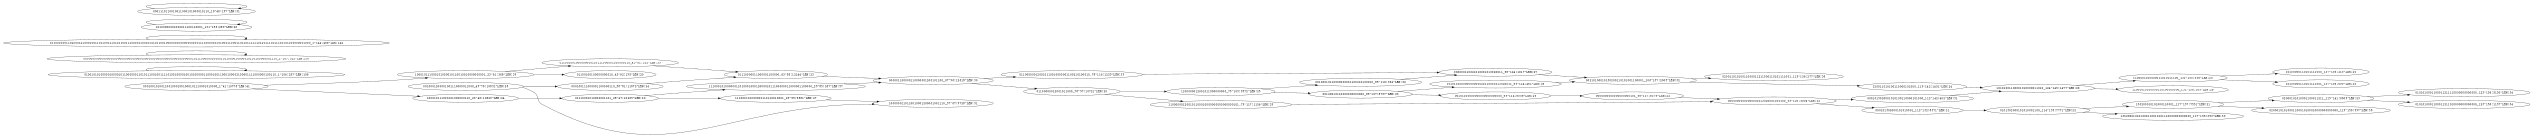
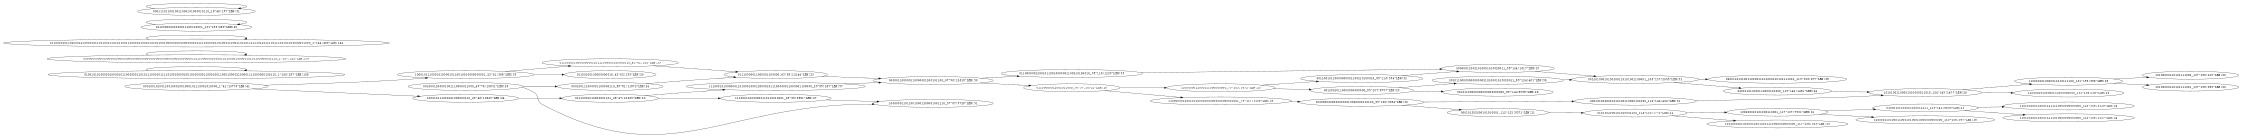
node "0000000000000000000101_96-117:8379-LEN:22": removed
